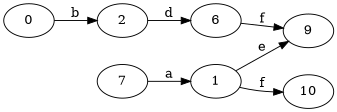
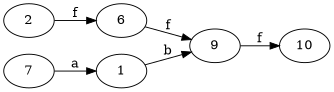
edge "2" -> "6": label "d" -> "f"
node "0": removed
edge "1" -> "9": label "e" -> "b"
edge "1" -> "10": now "9" -> "10"
